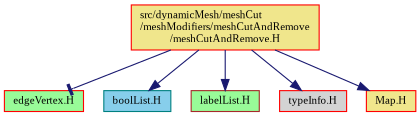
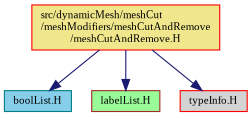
node "edgeVertex.H": removed
node "Map.H": removed
